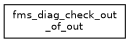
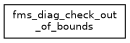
node "fms_diag_check_out _of_out": label "fms_diag_check_out _of_out" -> "fms_diag_check_out _of_bounds"
